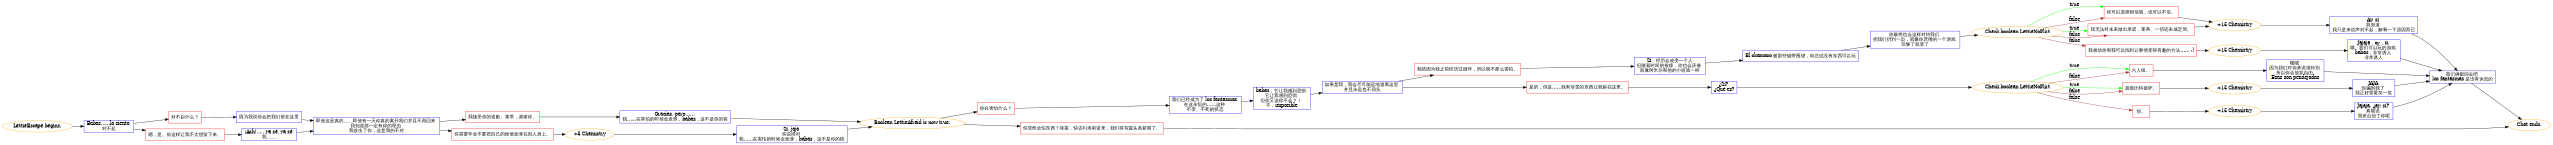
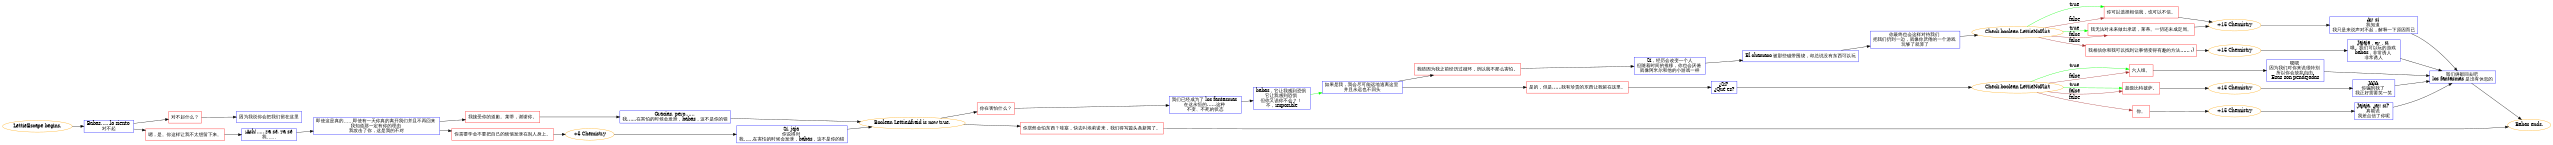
edge "babas，它让我感到恐惧 它让我感到恐惧 但你又说你不会？！ 不，imposible" -> "如果是我，我会尽可能远地逃离这里 并且永远也不回头": color black -> green
edge "因为我说你会把我们留在这里" -> "即使这是真的……即使有一天你真的离开我们并且不再回来 我知道那一定有你的理由 我攻击了你，这是我的不对": removed
node "Chat ends.": label "Chat ends." -> "Babas ends."
